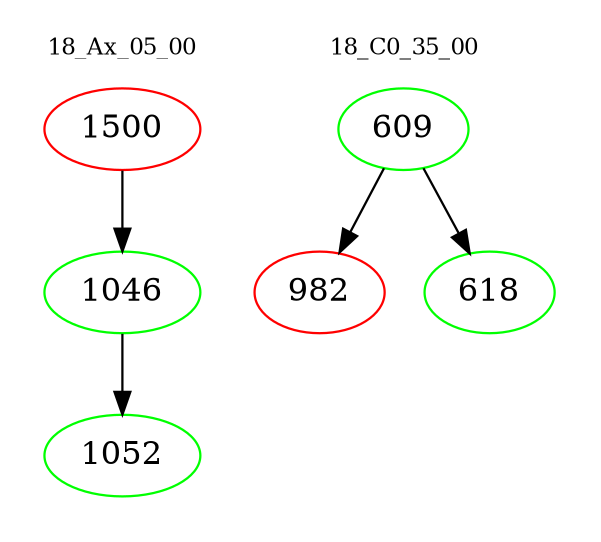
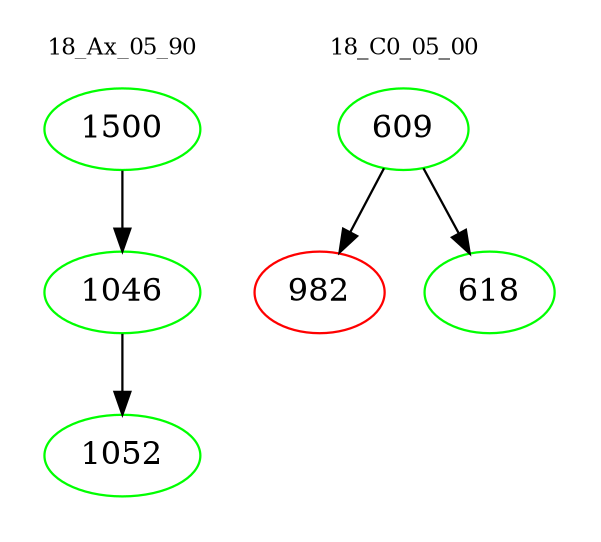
cluster "18_Ax_05_00": label "18_Ax_05_00" -> "18_Ax_05_90"
cluster "18_C0_35_00": label "18_C0_35_00" -> "18_C0_05_00"
node "1500": color red -> green
